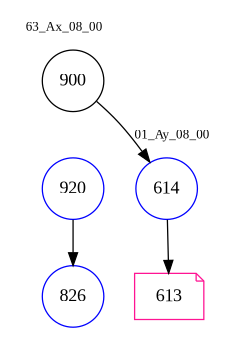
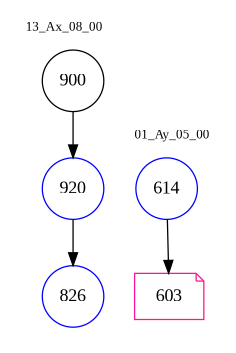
cluster "63_Ax_08_00": label "63_Ax_08_00" -> "13_Ax_08_00"
edge "900" -> "614": now "900" -> "920"
cluster "01_Ay_08_00": label "01_Ay_08_00" -> "01_Ay_05_00"
node "613": label "613" -> "603"
